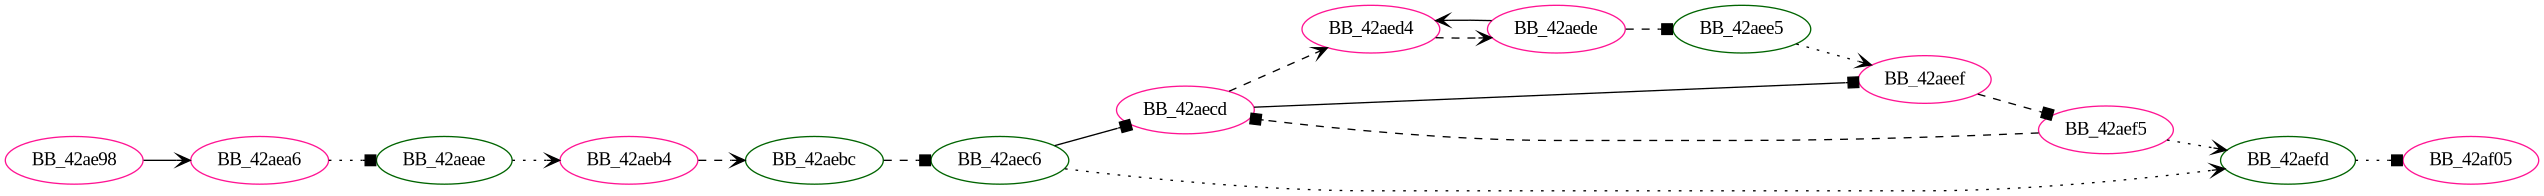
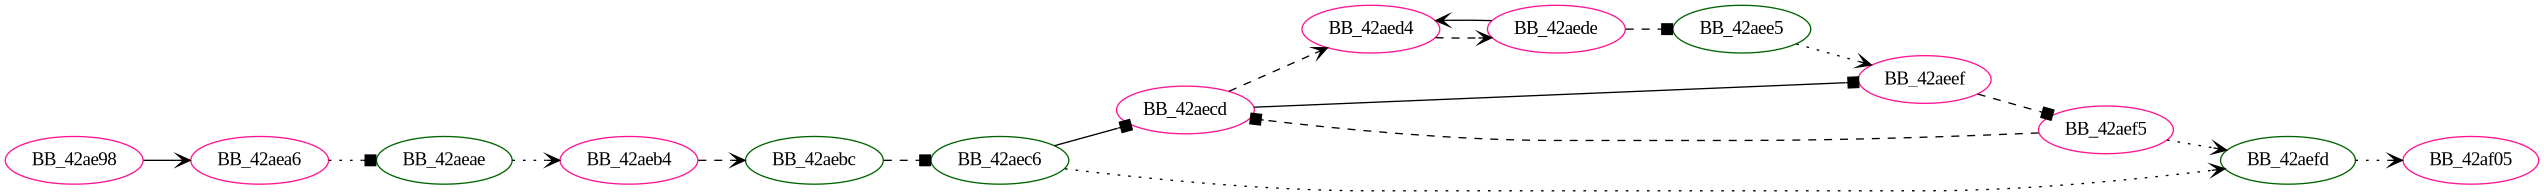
edge "BB_42aefd" -> "BB_42af05": arrowhead box -> vee
